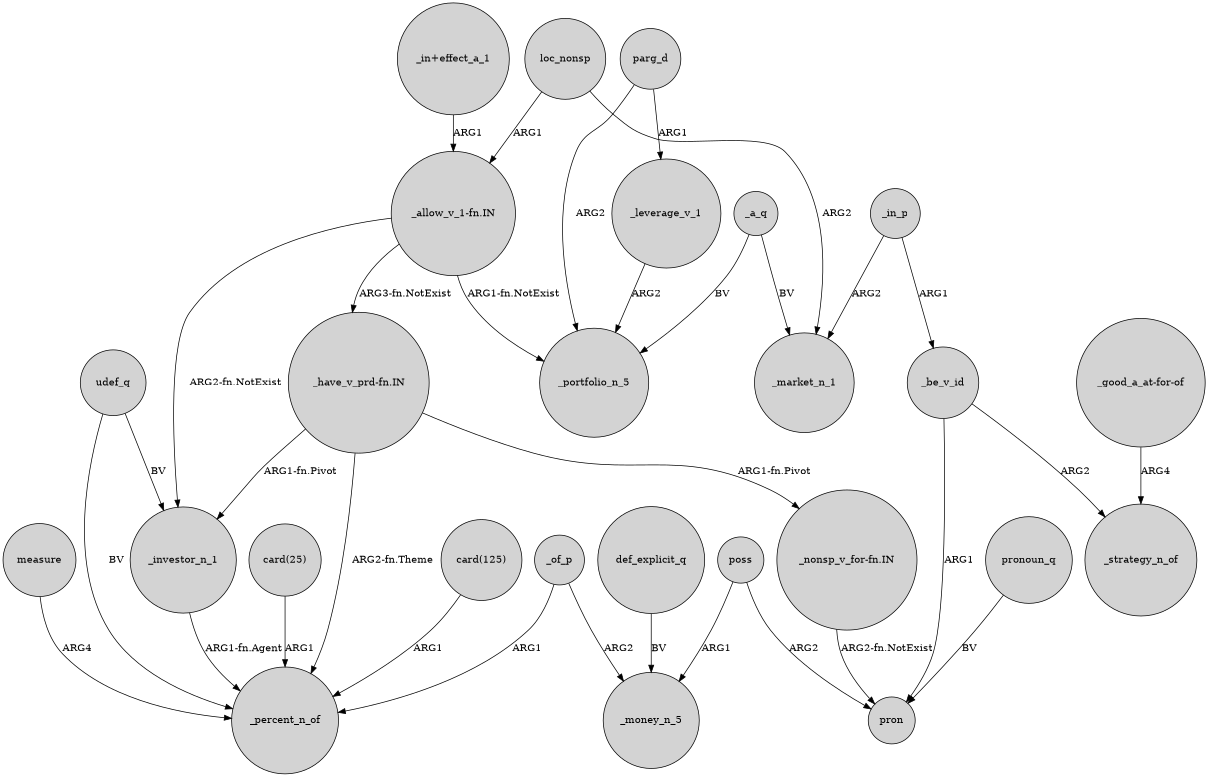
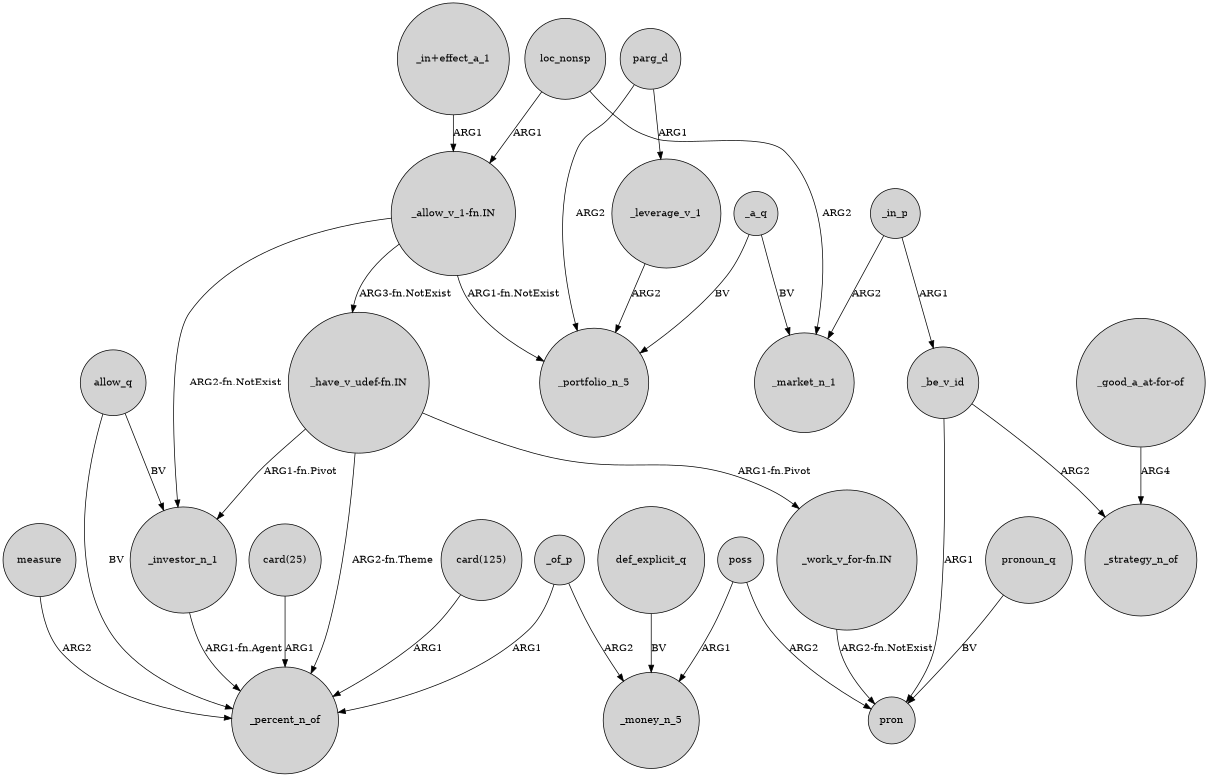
node "udef_q": label "udef_q" -> "allow_q"
node "_have_v_prd-fn.IN": label "_have_v_prd-fn.IN" -> "_have_v_udef-fn.IN"
node "_nonsp_v_for-fn.IN": label "_nonsp_v_for-fn.IN" -> "_work_v_for-fn.IN"
edge "measure" -> "_percent_n_of": label "ARG4" -> "ARG2"
